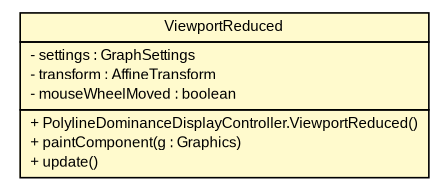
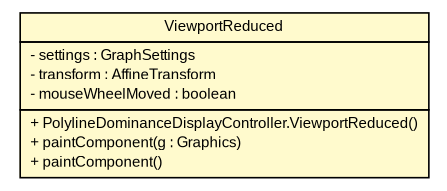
node "ViewportReduced": text "+ update()" -> "+ paintComponent()"
